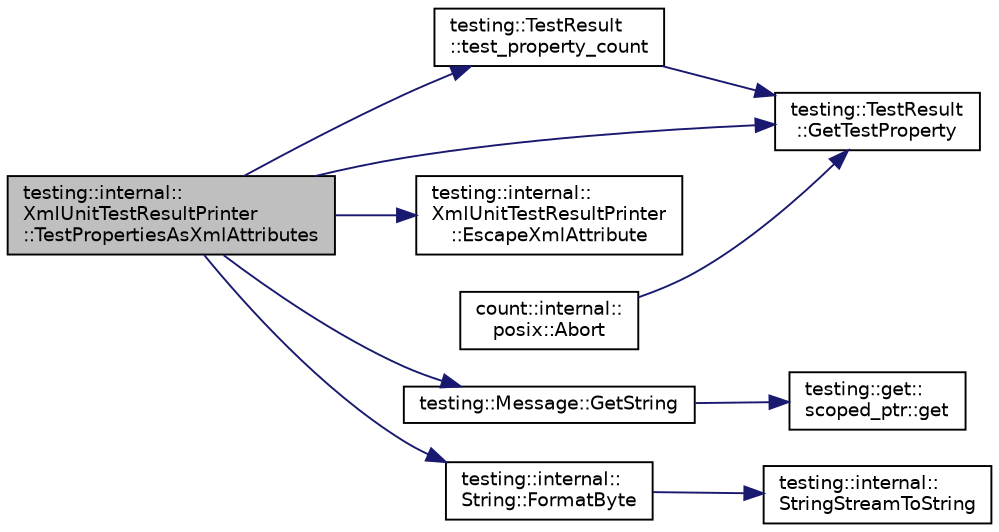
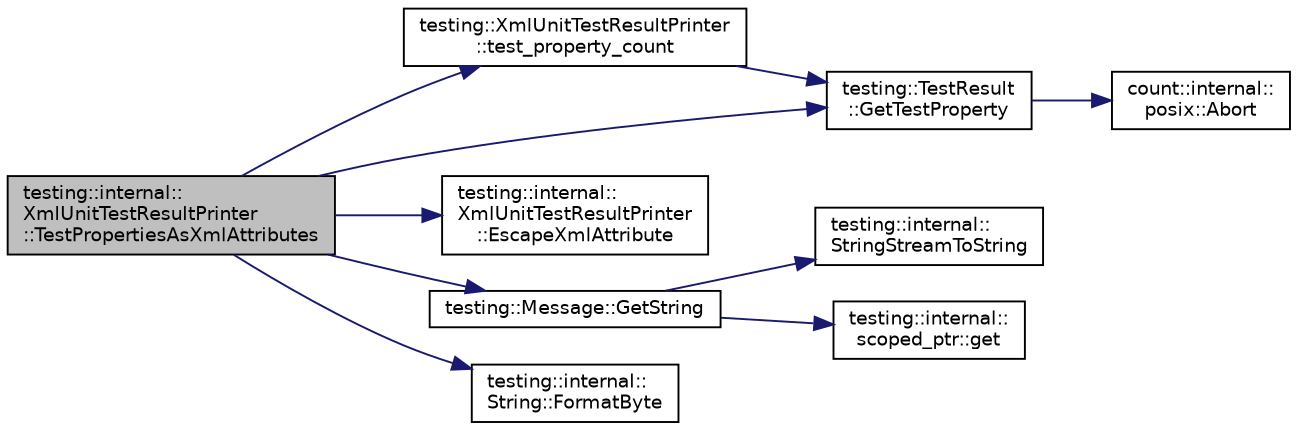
node "testing::TestResult ::test_property_count": label "testing::TestResult ::test_property_count" -> "testing::XmlUnitTestResultPrinter ::test_property_count"
edge "count::internal:: posix::Abort" -> "testing::TestResult ::GetTestProperty": reversed
node "testing::get:: scoped_ptr::get": label "testing::get:: scoped_ptr::get" -> "testing::internal:: scoped_ptr::get"
edge "testing::internal:: String::FormatByte" -> "testing::internal:: StringStreamToString": now "testing::Message::GetString" -> "testing::internal:: StringStreamToString"
